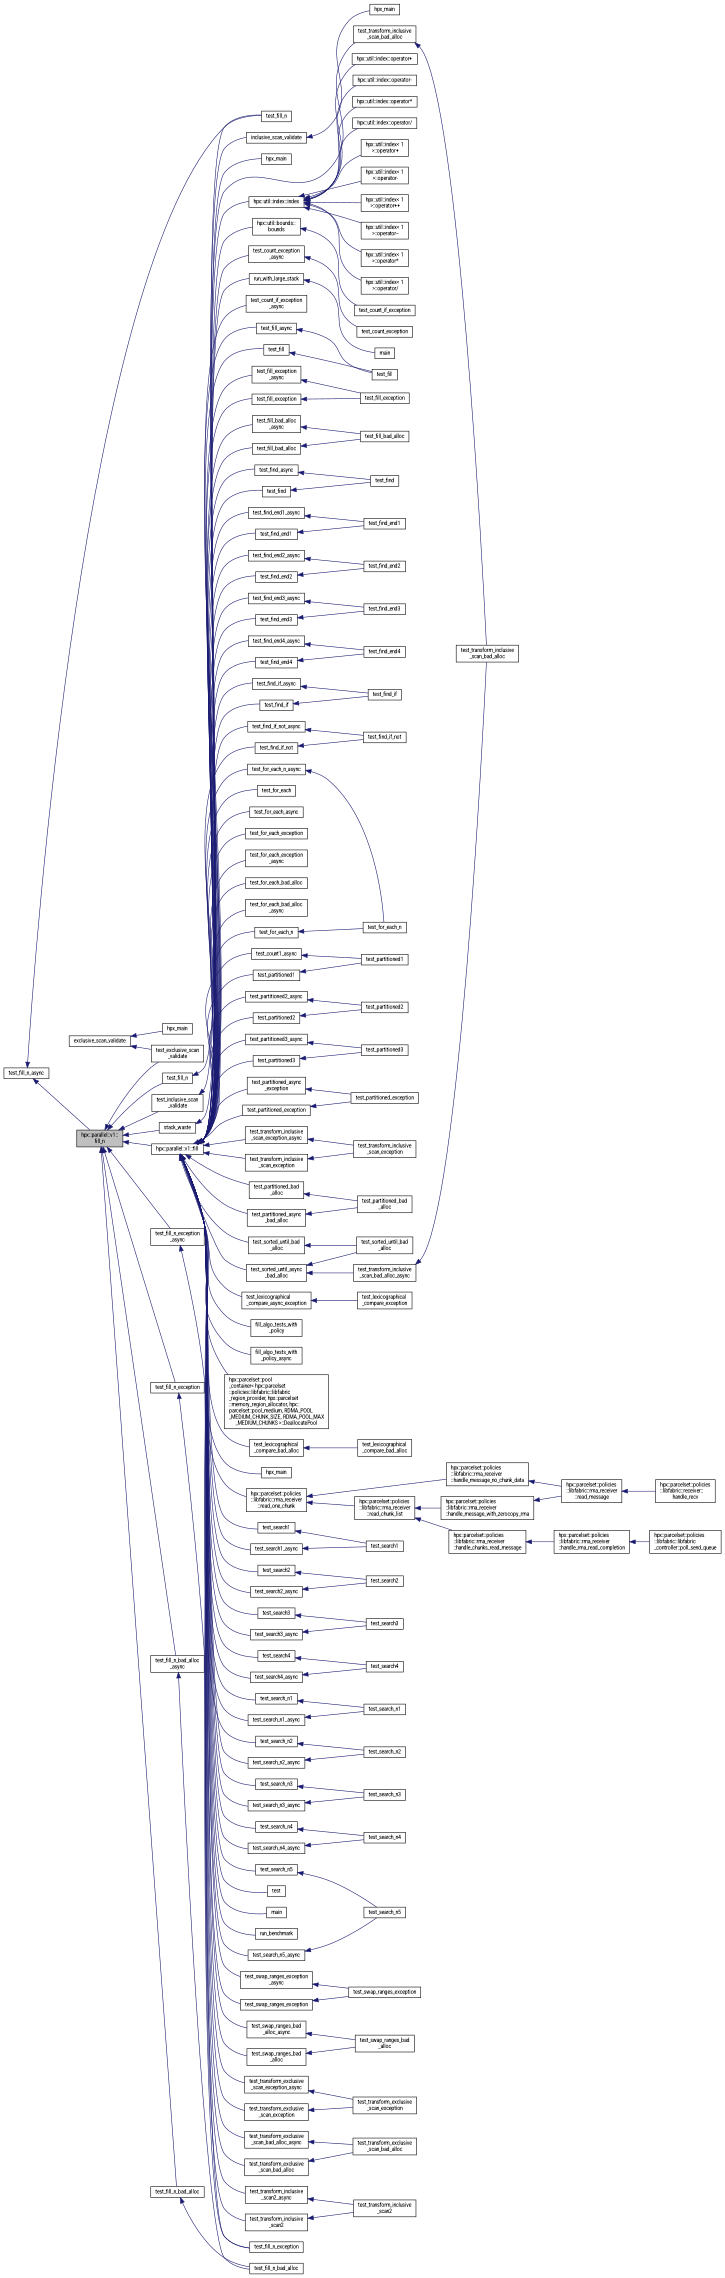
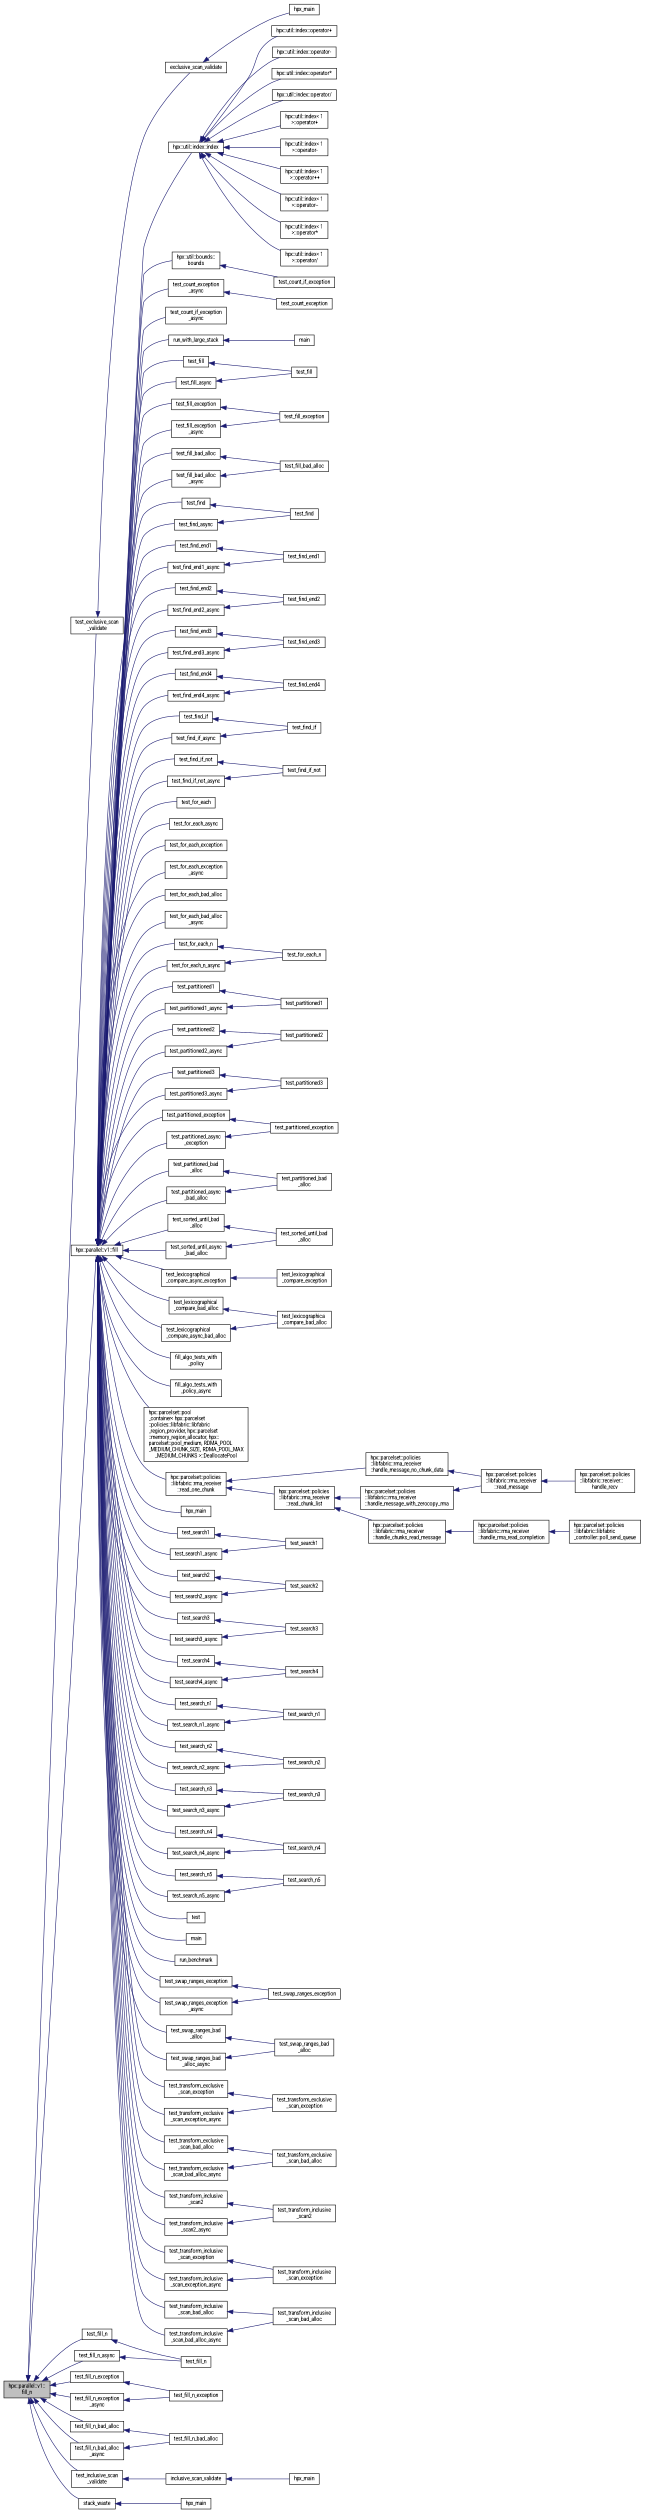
node "test_count1_async": label "test_count1_async" -> "test_partitioned1_async"
edge "test_exclusive_scan _validate" -> "exclusive_scan_validate": reversed
edge "hpx::parallel::v1:: fill_n" -> "test_fill_n_async": reversed
edge "test_transform_inclusive _scan_bad_alloc_async" -> "test_sorted_until_async _bad_alloc": now "test_transform_inclusive _scan_bad_alloc_async" -> "hpx::parallel::v1::fill"
node "test_lexicographical _compare_async_bad_alloc": added
